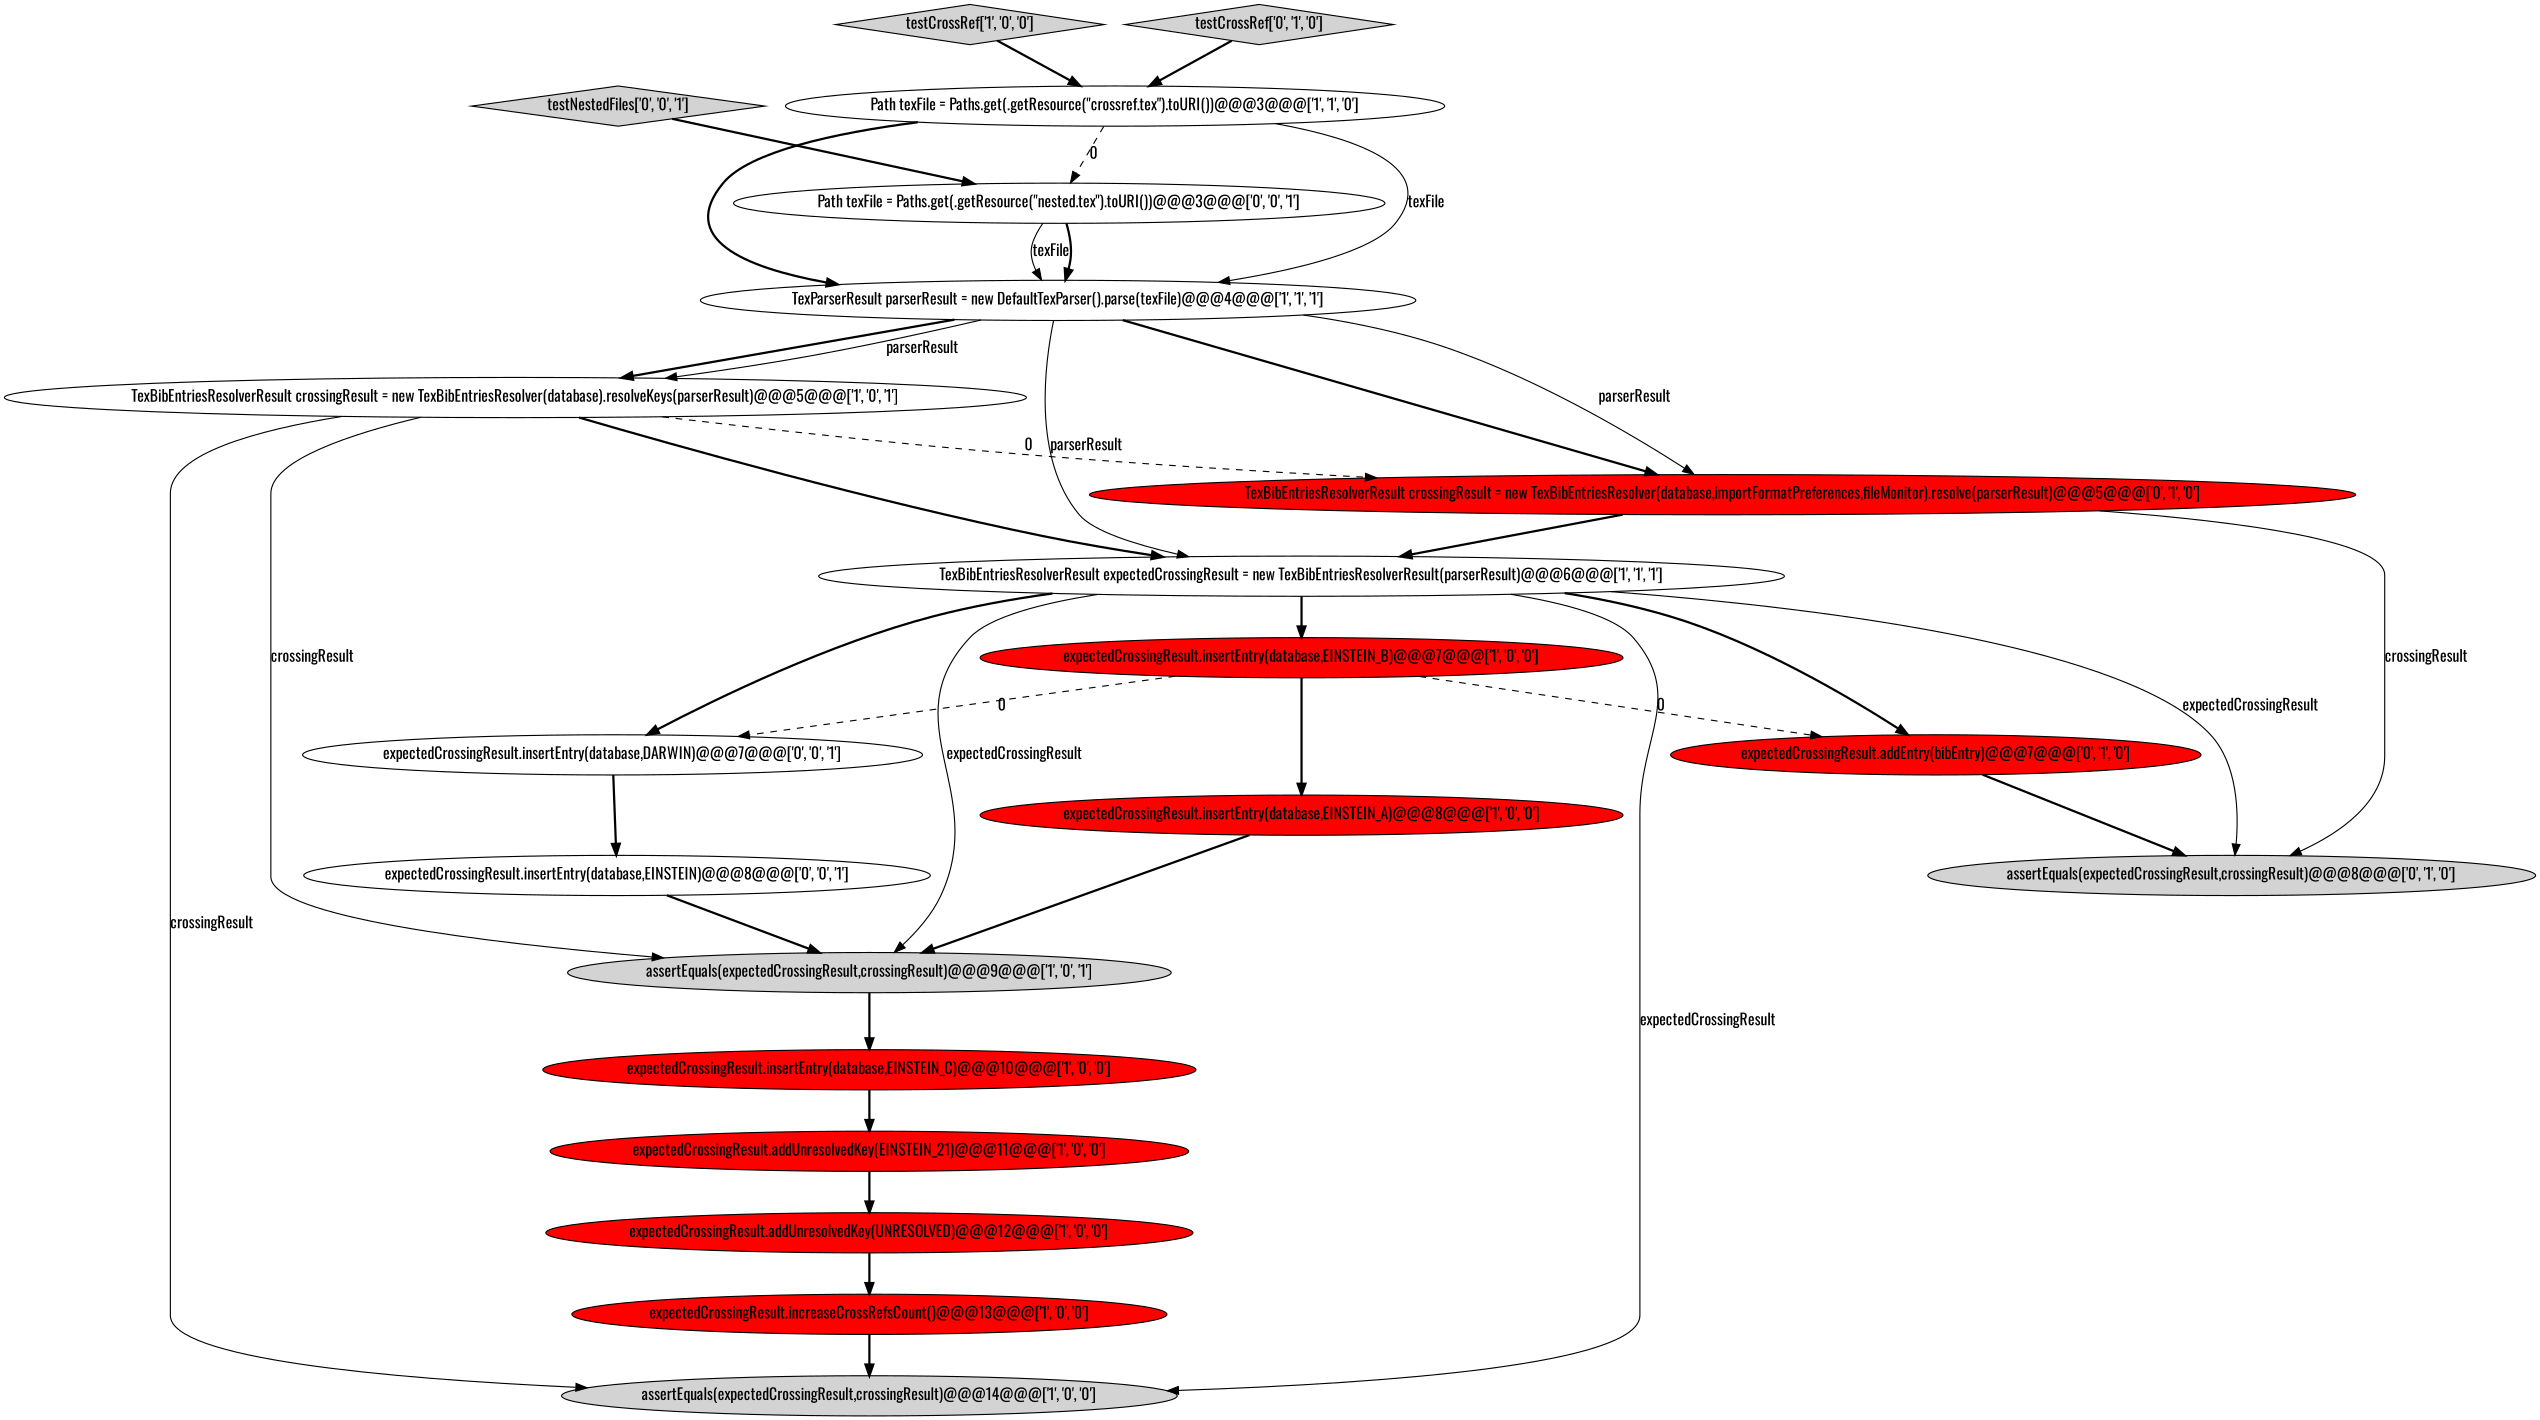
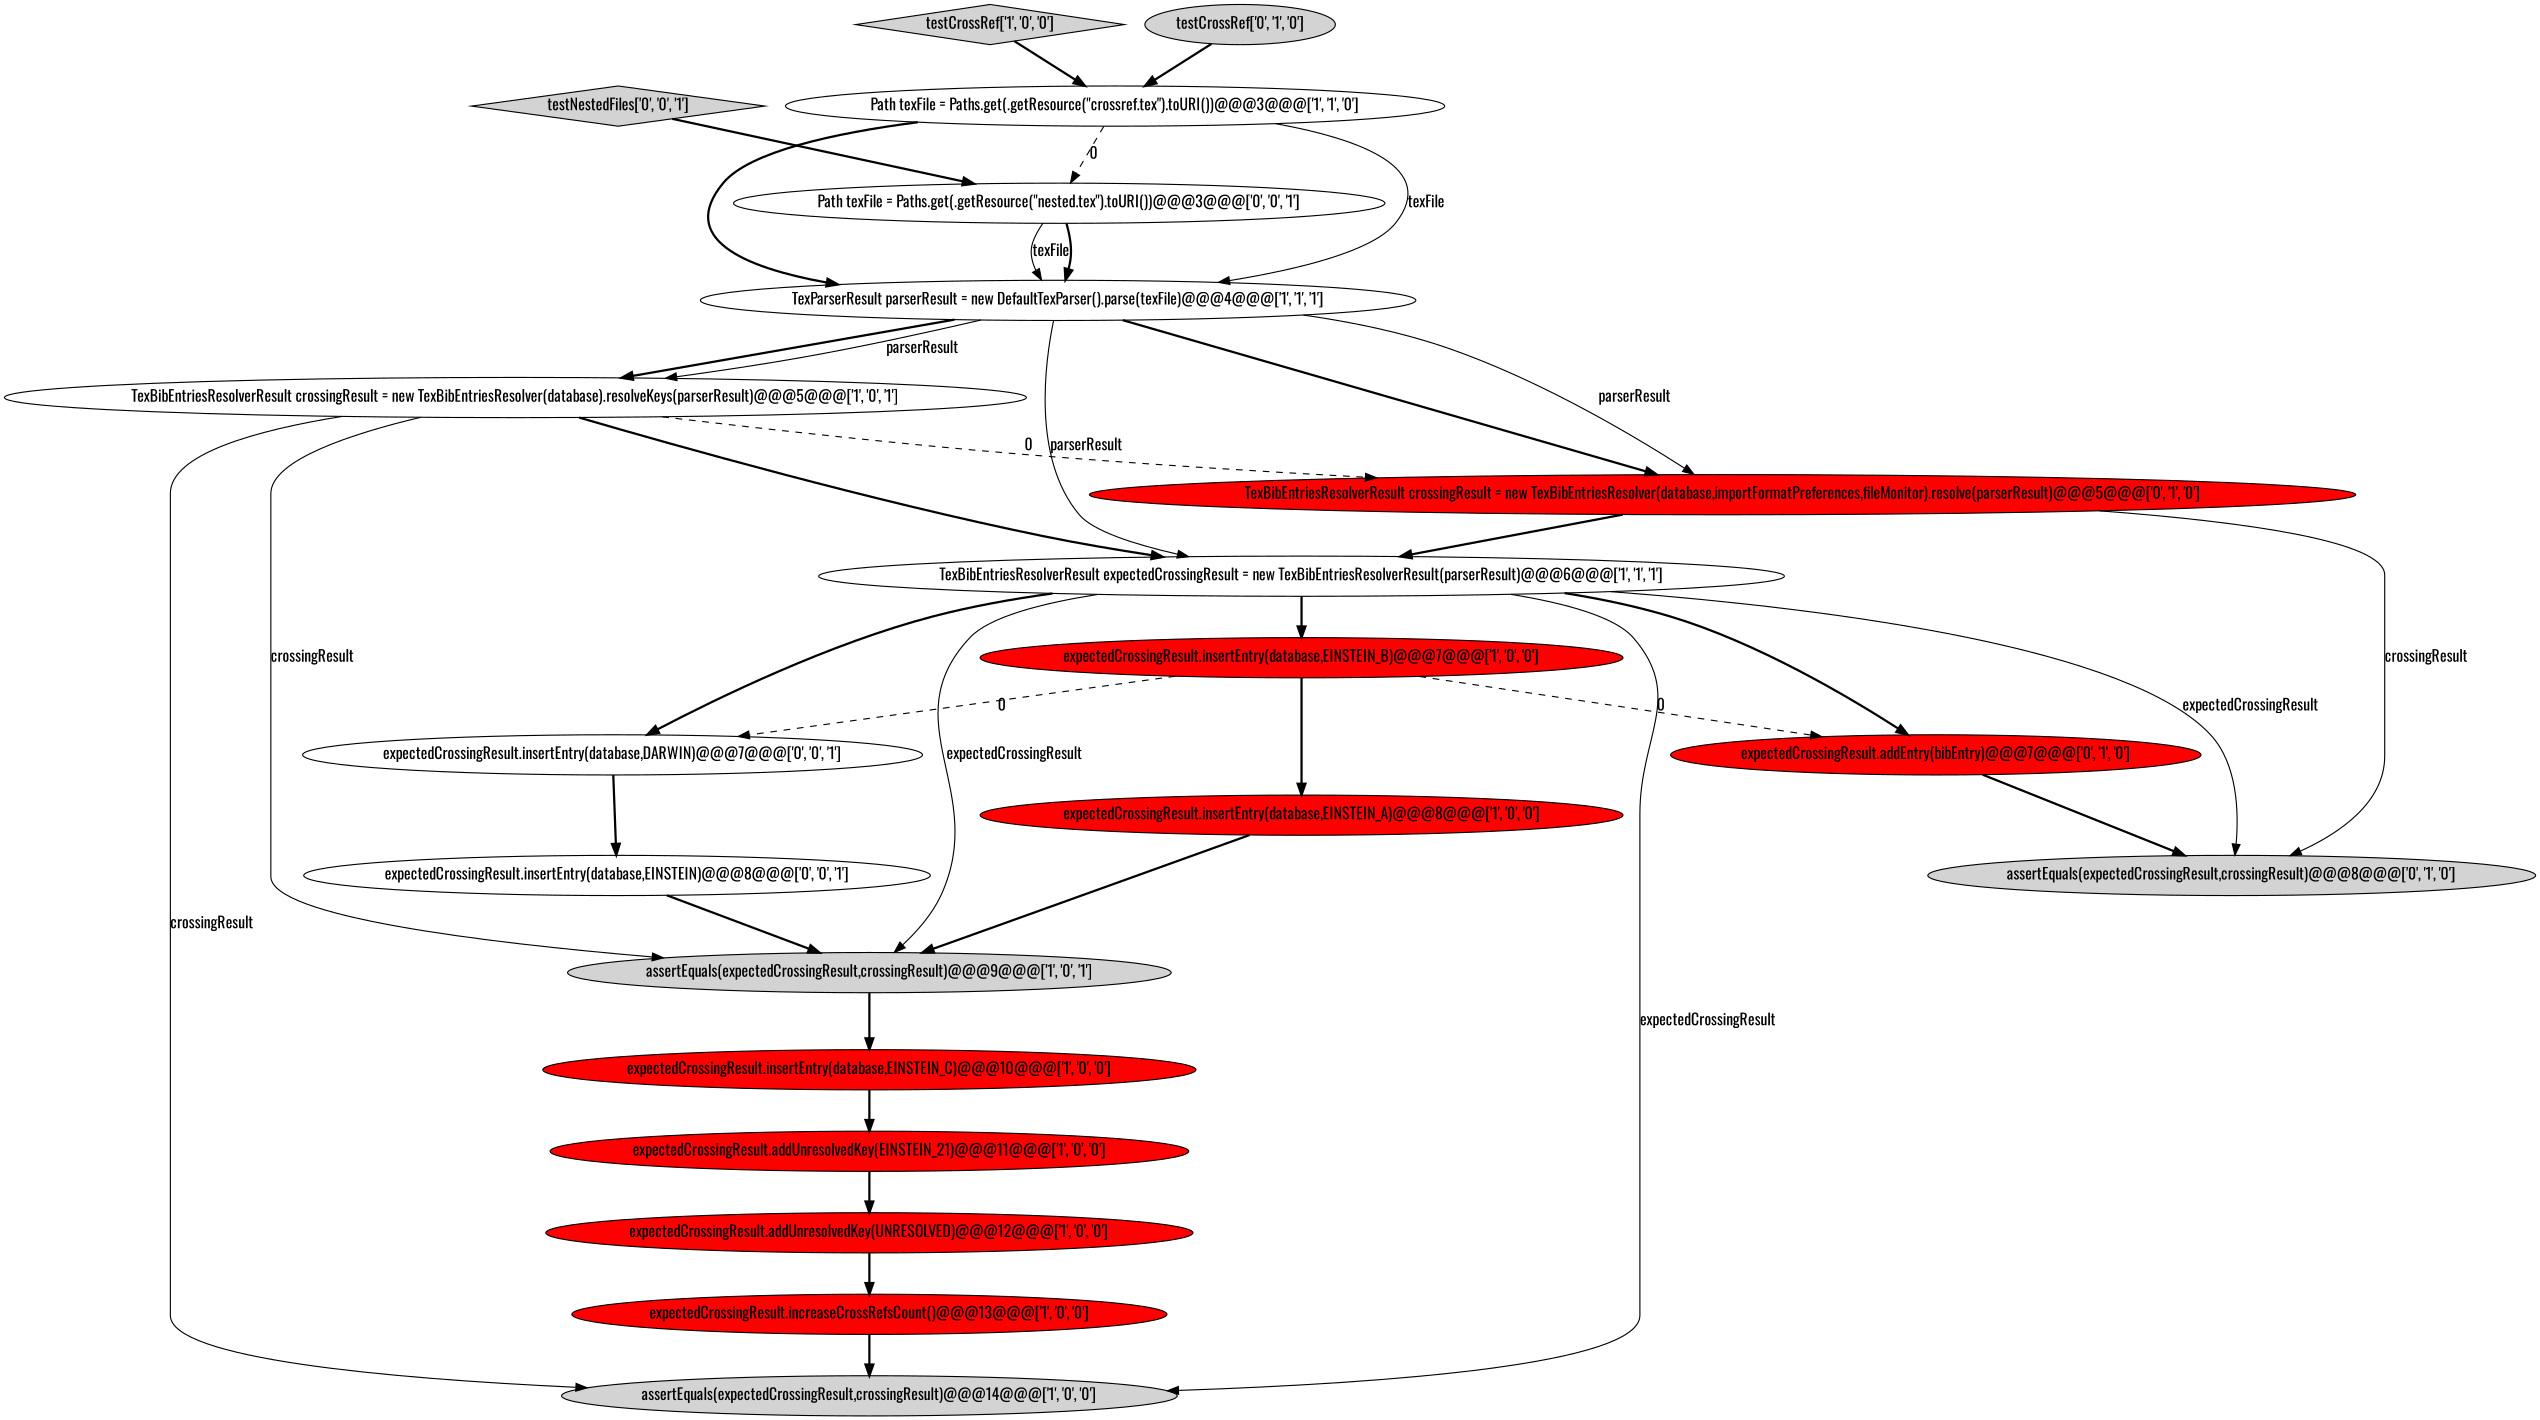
node "testCrossRef['0', '1', '0']": shape diamond -> ellipse
